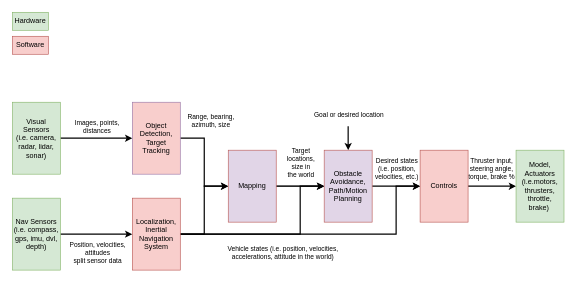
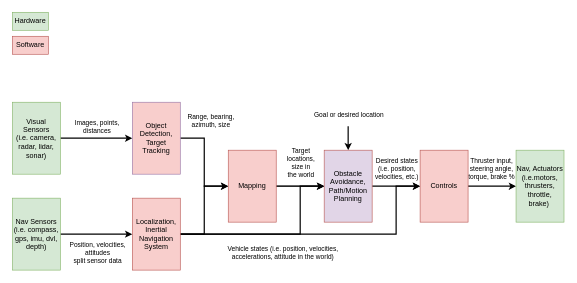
node "Mapping": fillcolor #e1d5e7 -> #f8cecc
node "Model, Actuators (i.e.motors, thrusters, throttle, brake)": label "Model, Actuators (i.e.motors, thrusters, throttle, brake)" -> "Nav, Actuators (i.e.motors, thrusters, throttle, brake)"
